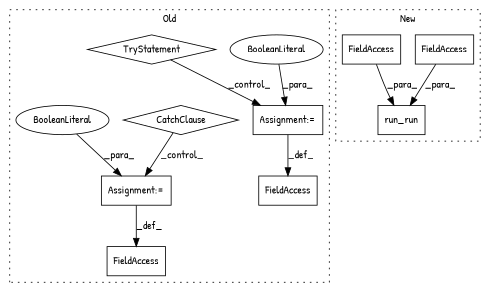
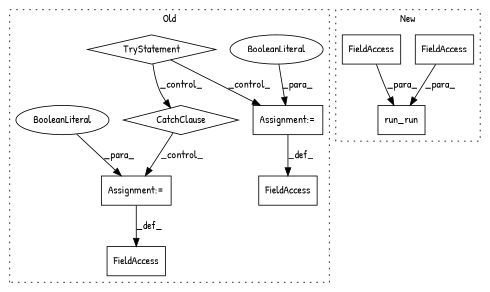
edge "TryStatement" -> "CatchClause": added, label "_control_"
